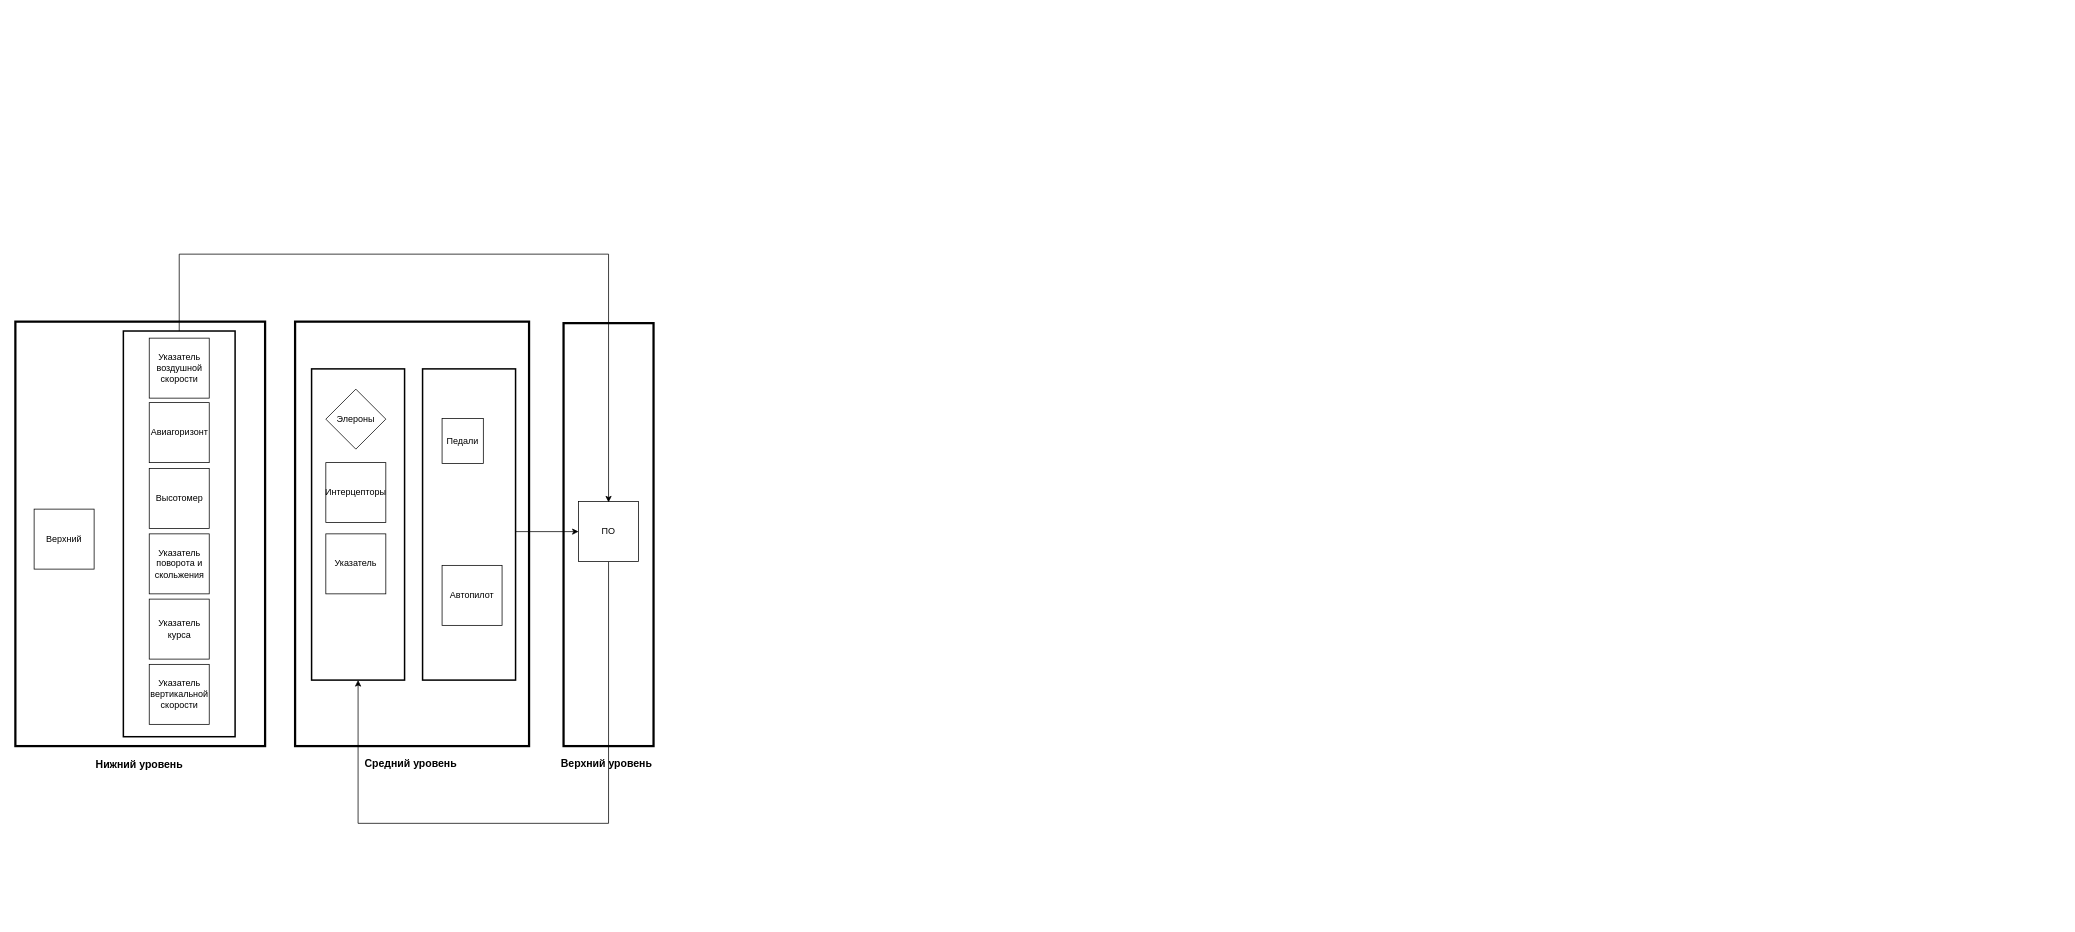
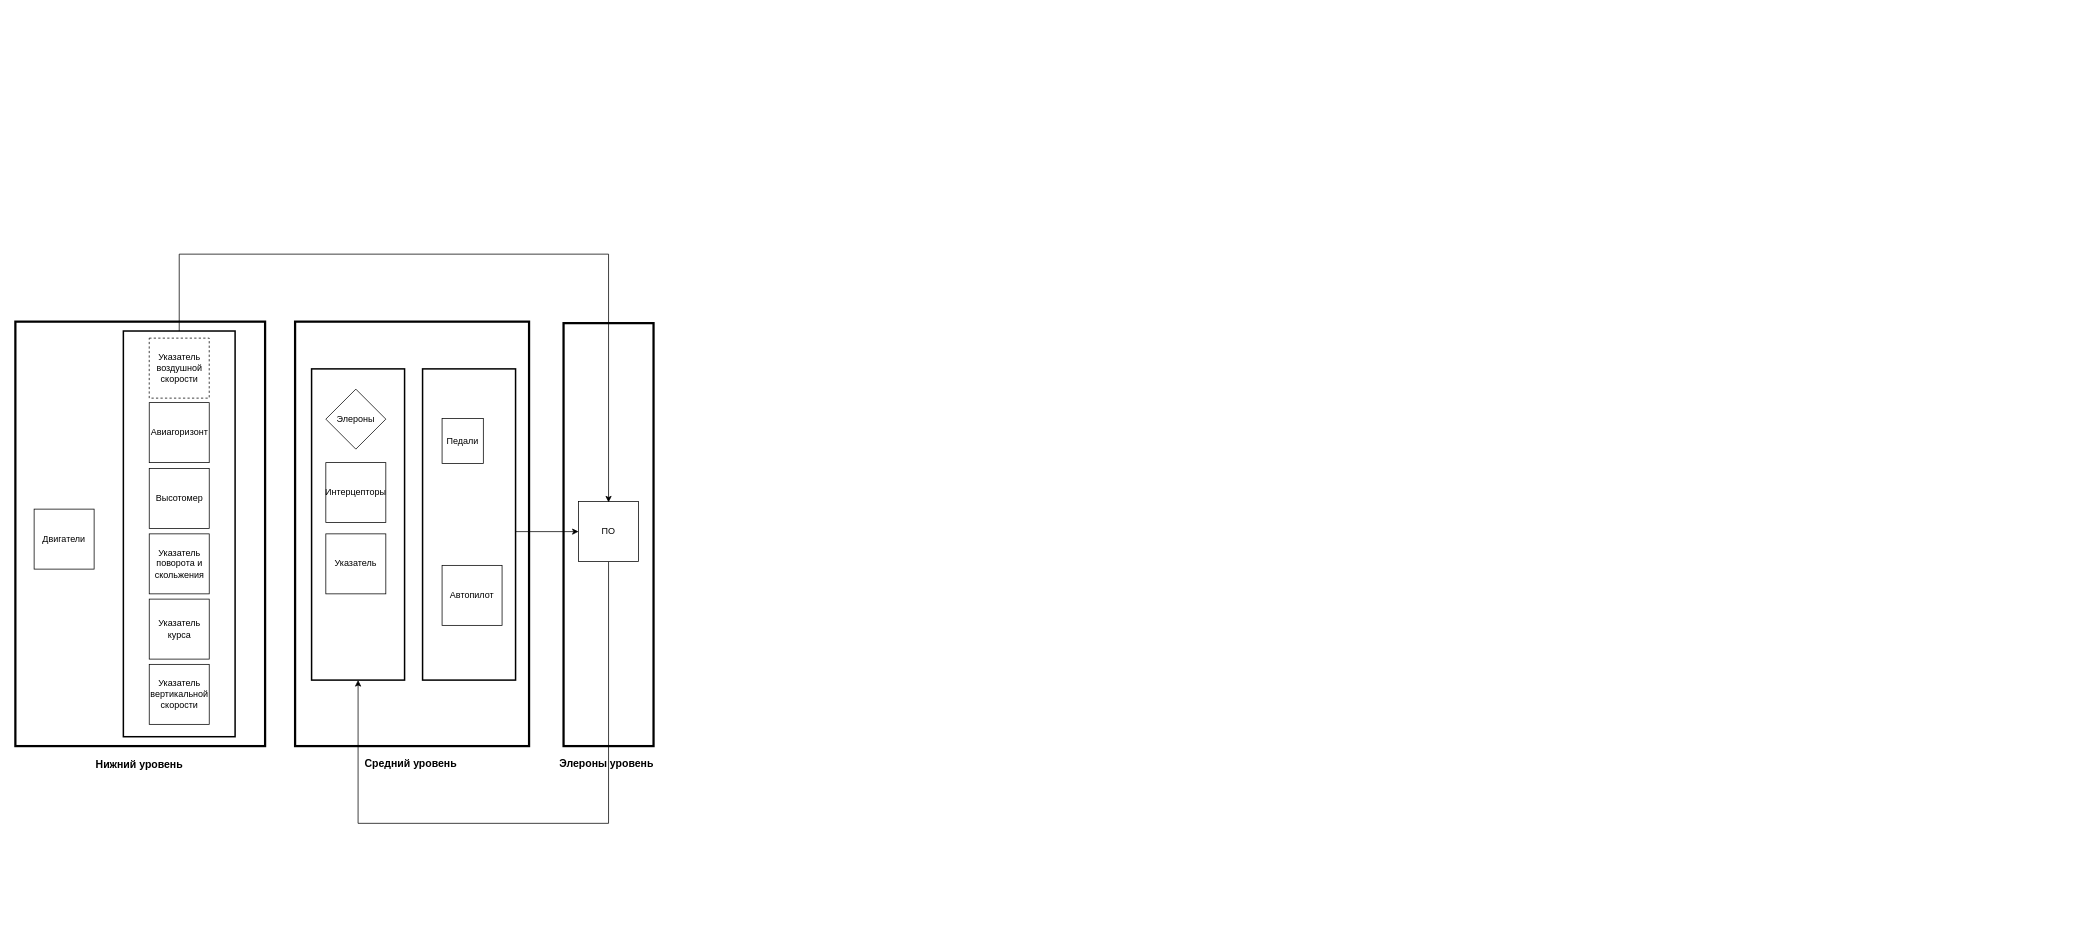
node "Указатель воздушной скорости": style solid -> dashed
node "Верхний": label "Верхний" -> "Двигатели"
node "Верхний уровень": label "Верхний уровень" -> "Элероны уровень"
